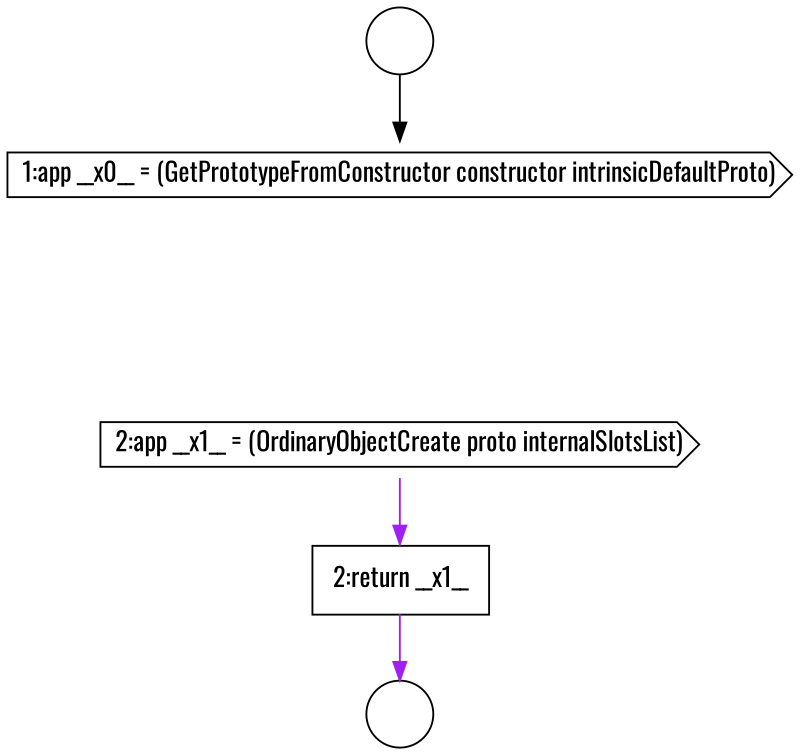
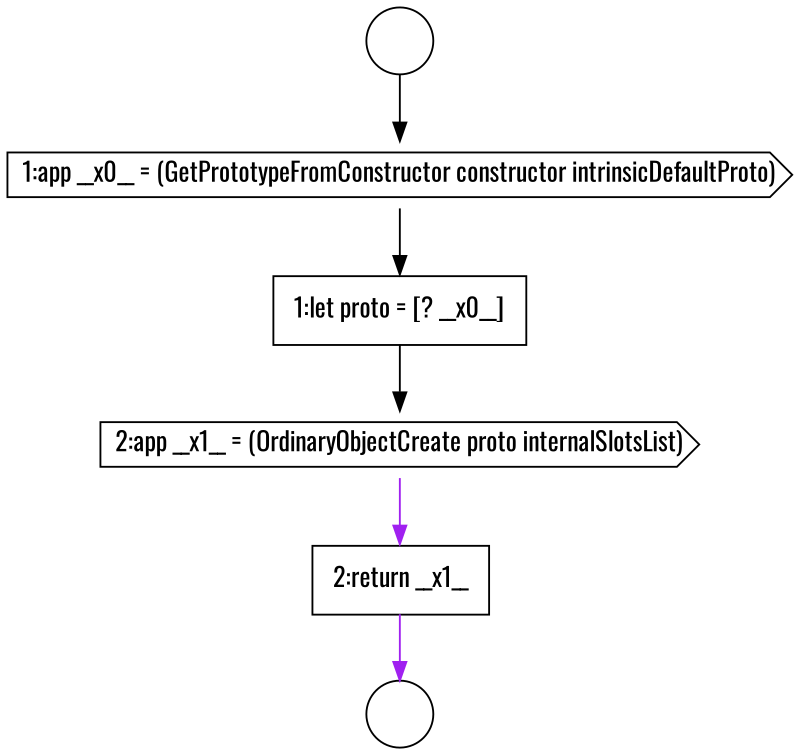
node "1:let proto = [? __x0__]": added
